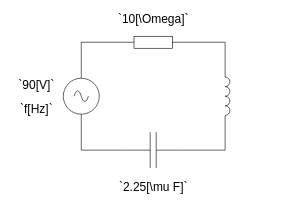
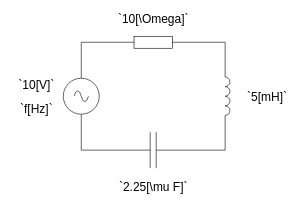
node "`90[V]`": label "`90[V]`" -> "`10[V]`"
node "`5[mH]`": added
